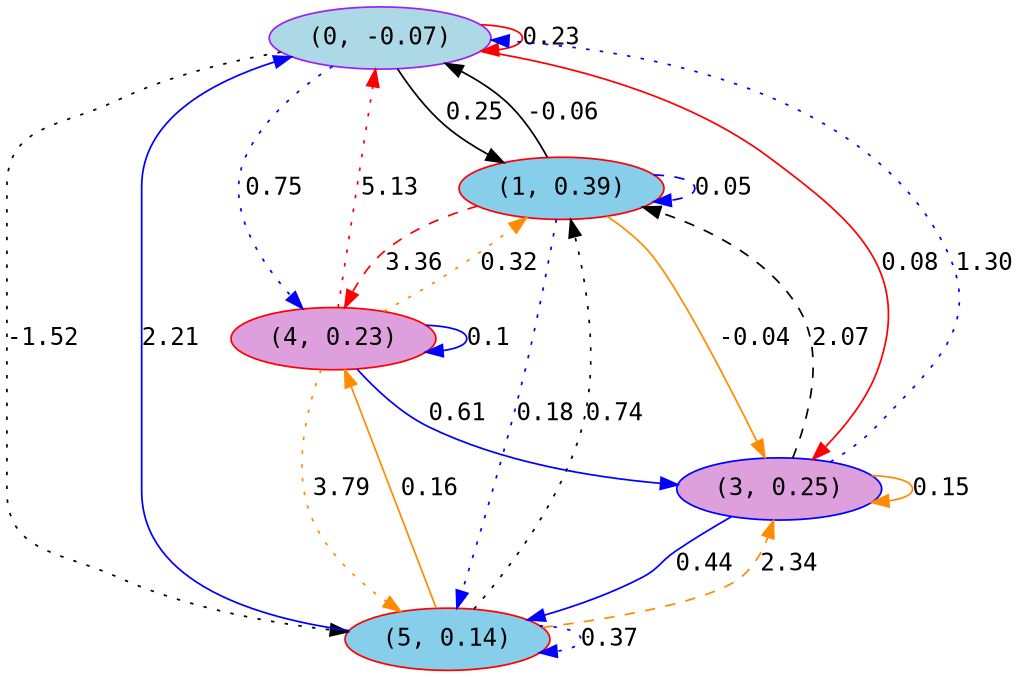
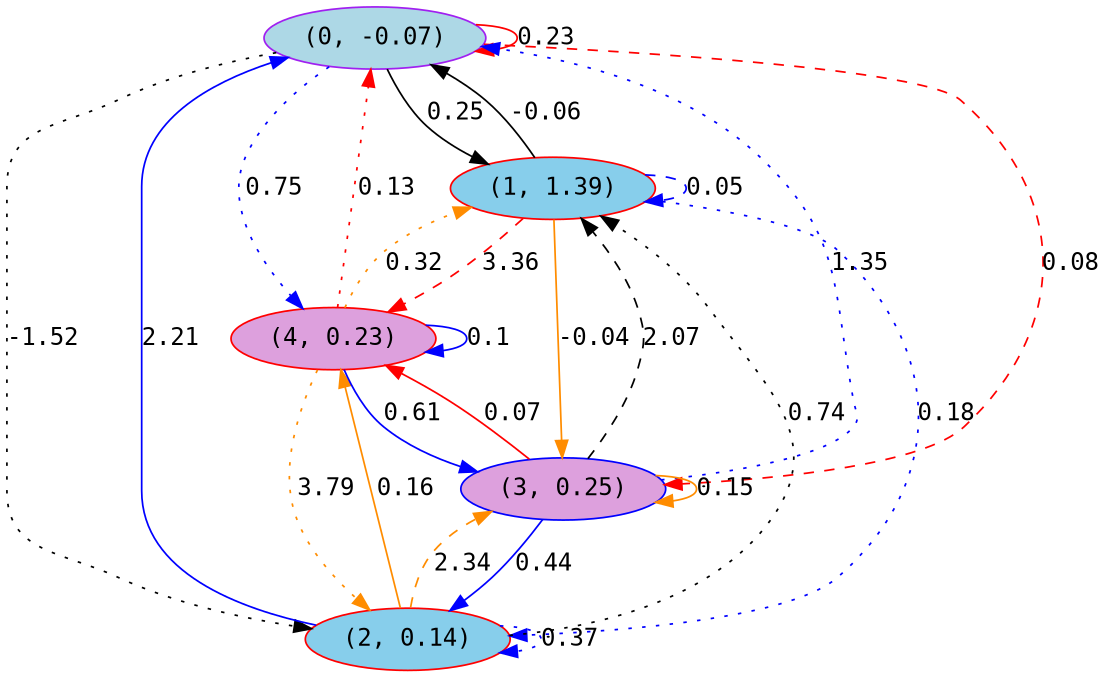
edge "(0, -0.07)" -> "(3, 0.25)": style solid -> dashed
edge "(4, 0.23)" -> "(0, -0.07)": label "5.13" -> "0.13"
node "(1, 0.39)": label "(1, 0.39)" -> "(1, 1.39)"
edge "(3, 0.25)" -> "(0, -0.07)": label "1.30" -> "1.35"
edge "(3, 0.25)" -> "(4, 0.23)": added, label "0.07"
node "(5, 0.14)": label "(5, 0.14)" -> "(2, 0.14)"
